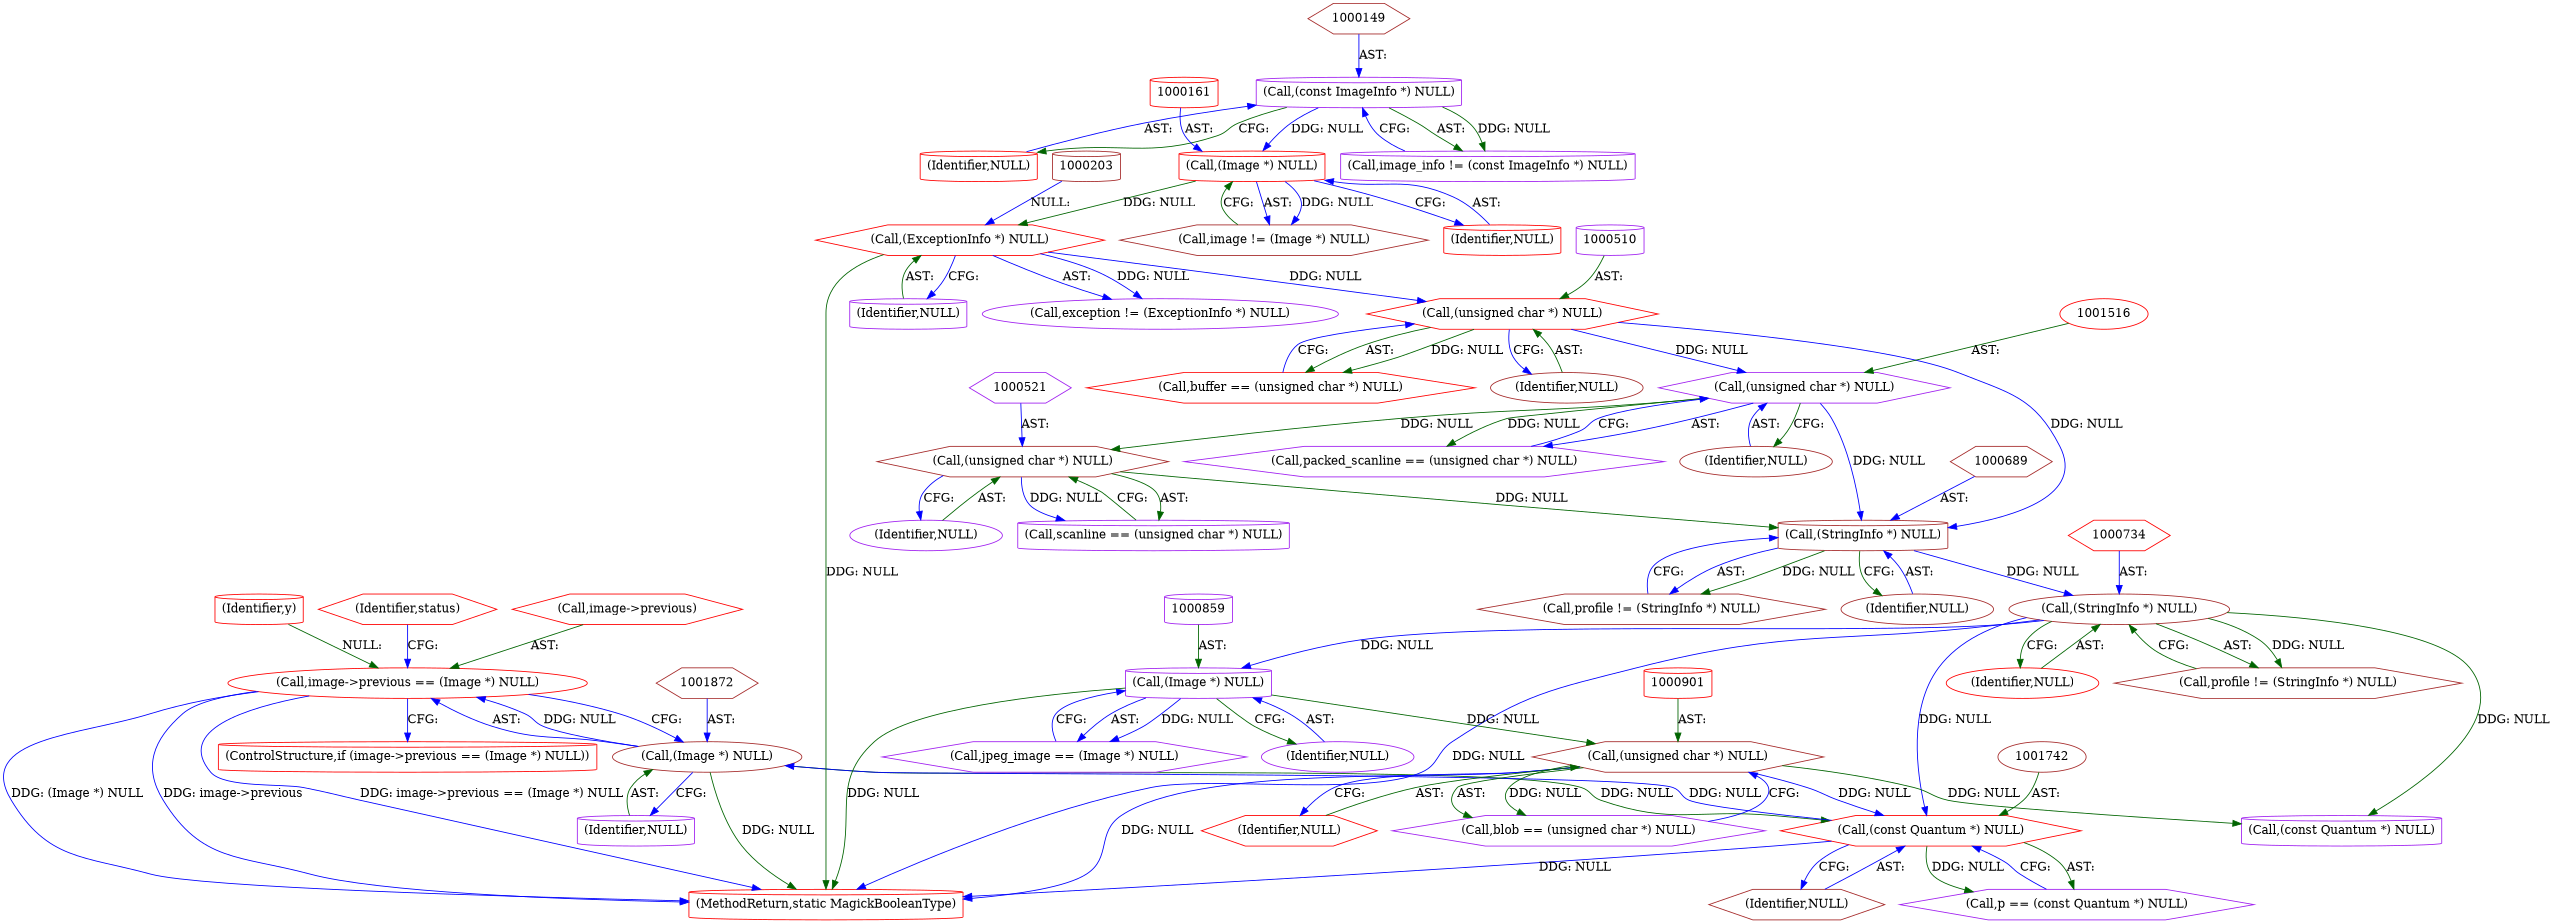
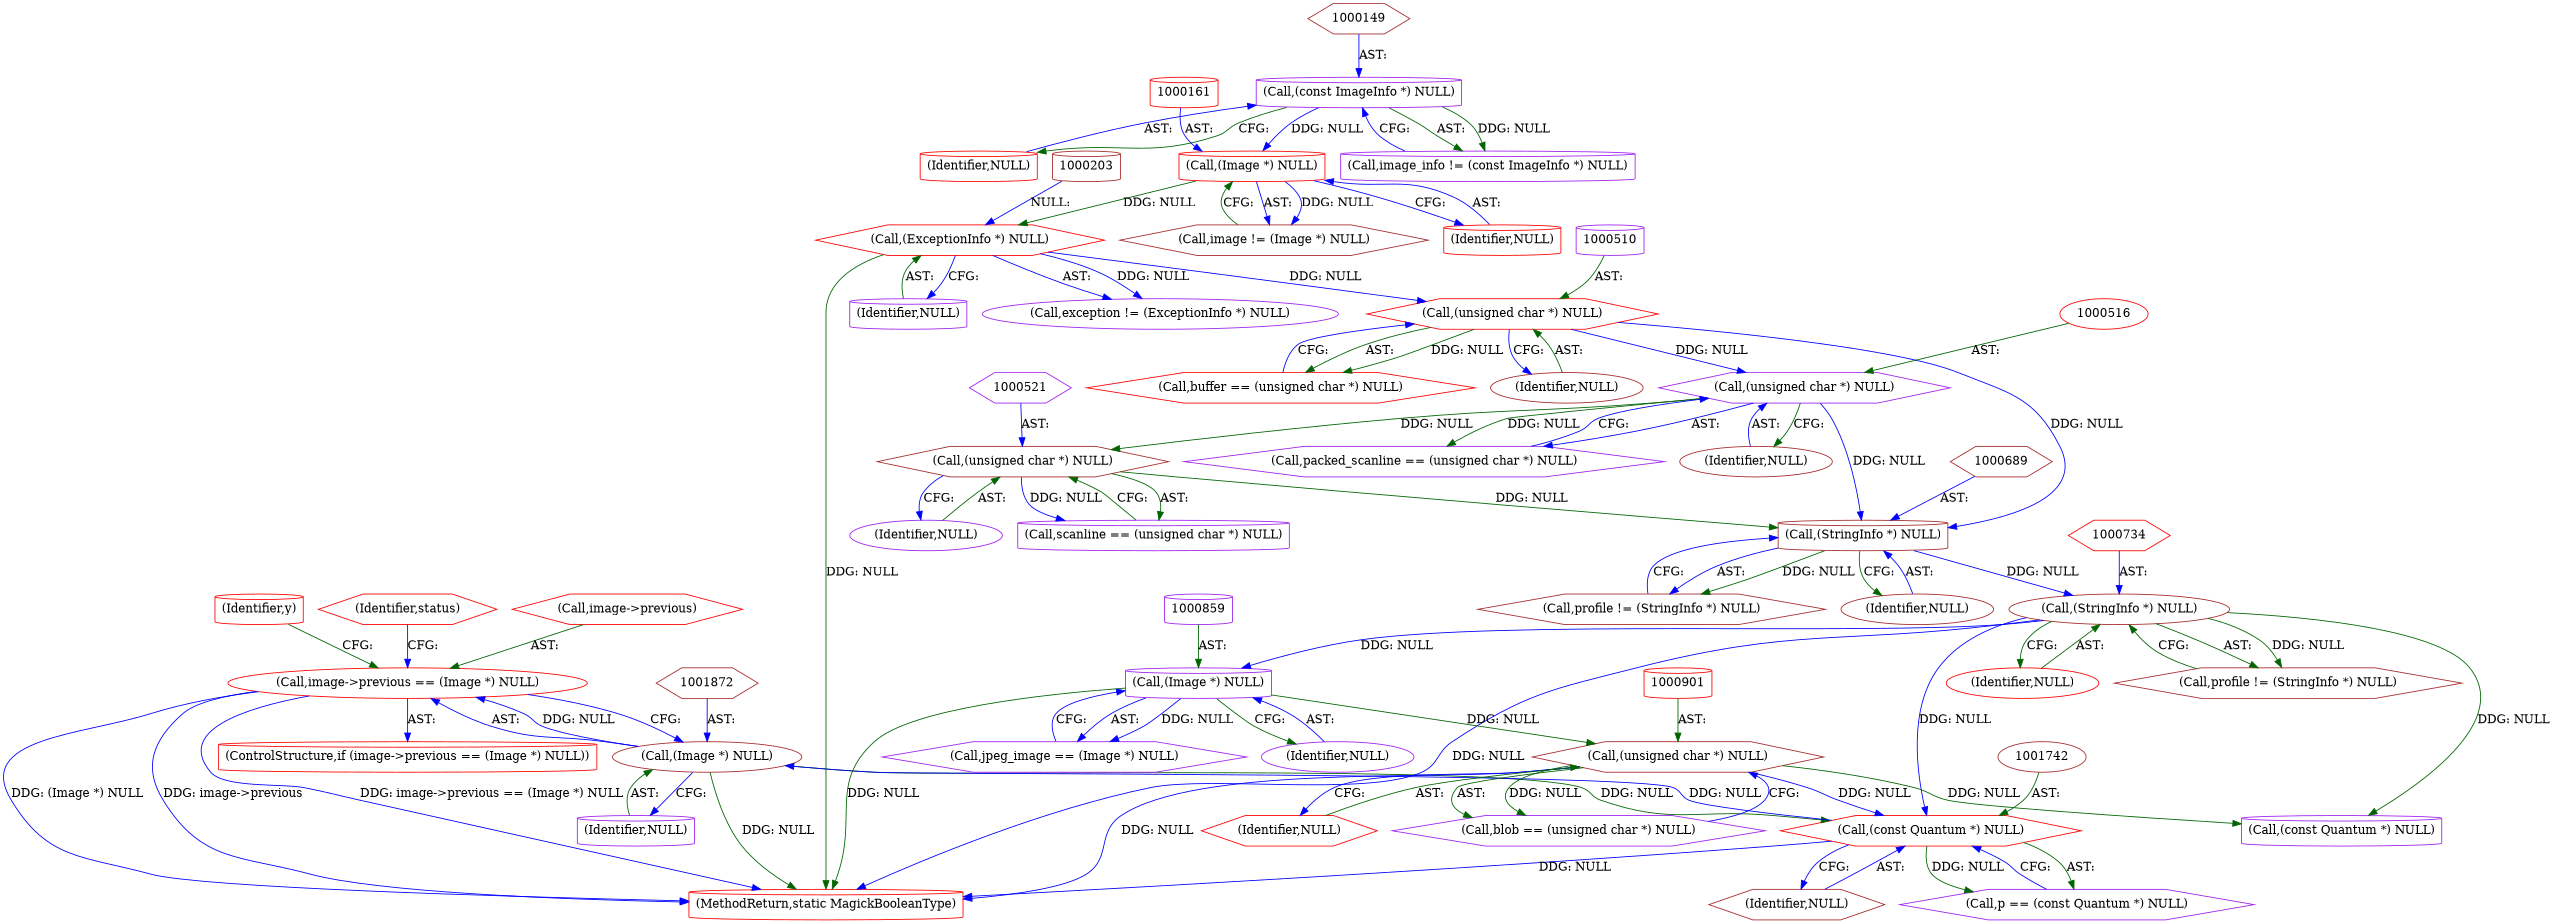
node "1001516": label "1001516" -> "1000516"
edge "(Identifier,y)" -> "(Call,image->previous == (Image *) NULL)": label "NULL: " -> "CFG: "
edge "(Call,image->previous == (Image *) NULL)" -> "(ControlStructure,if (image->previous == (Image *) NULL))": label "CFG: " -> "AST: "
